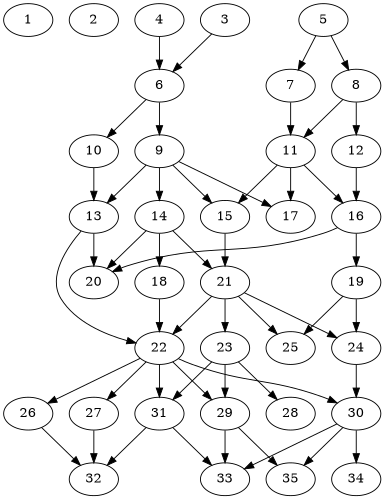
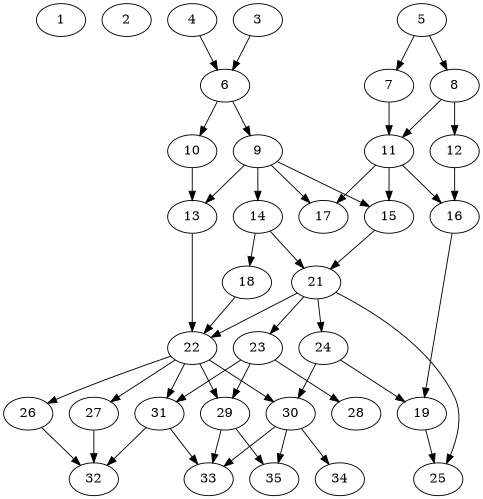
node "20": removed
edge "19" -> "24": reversed
